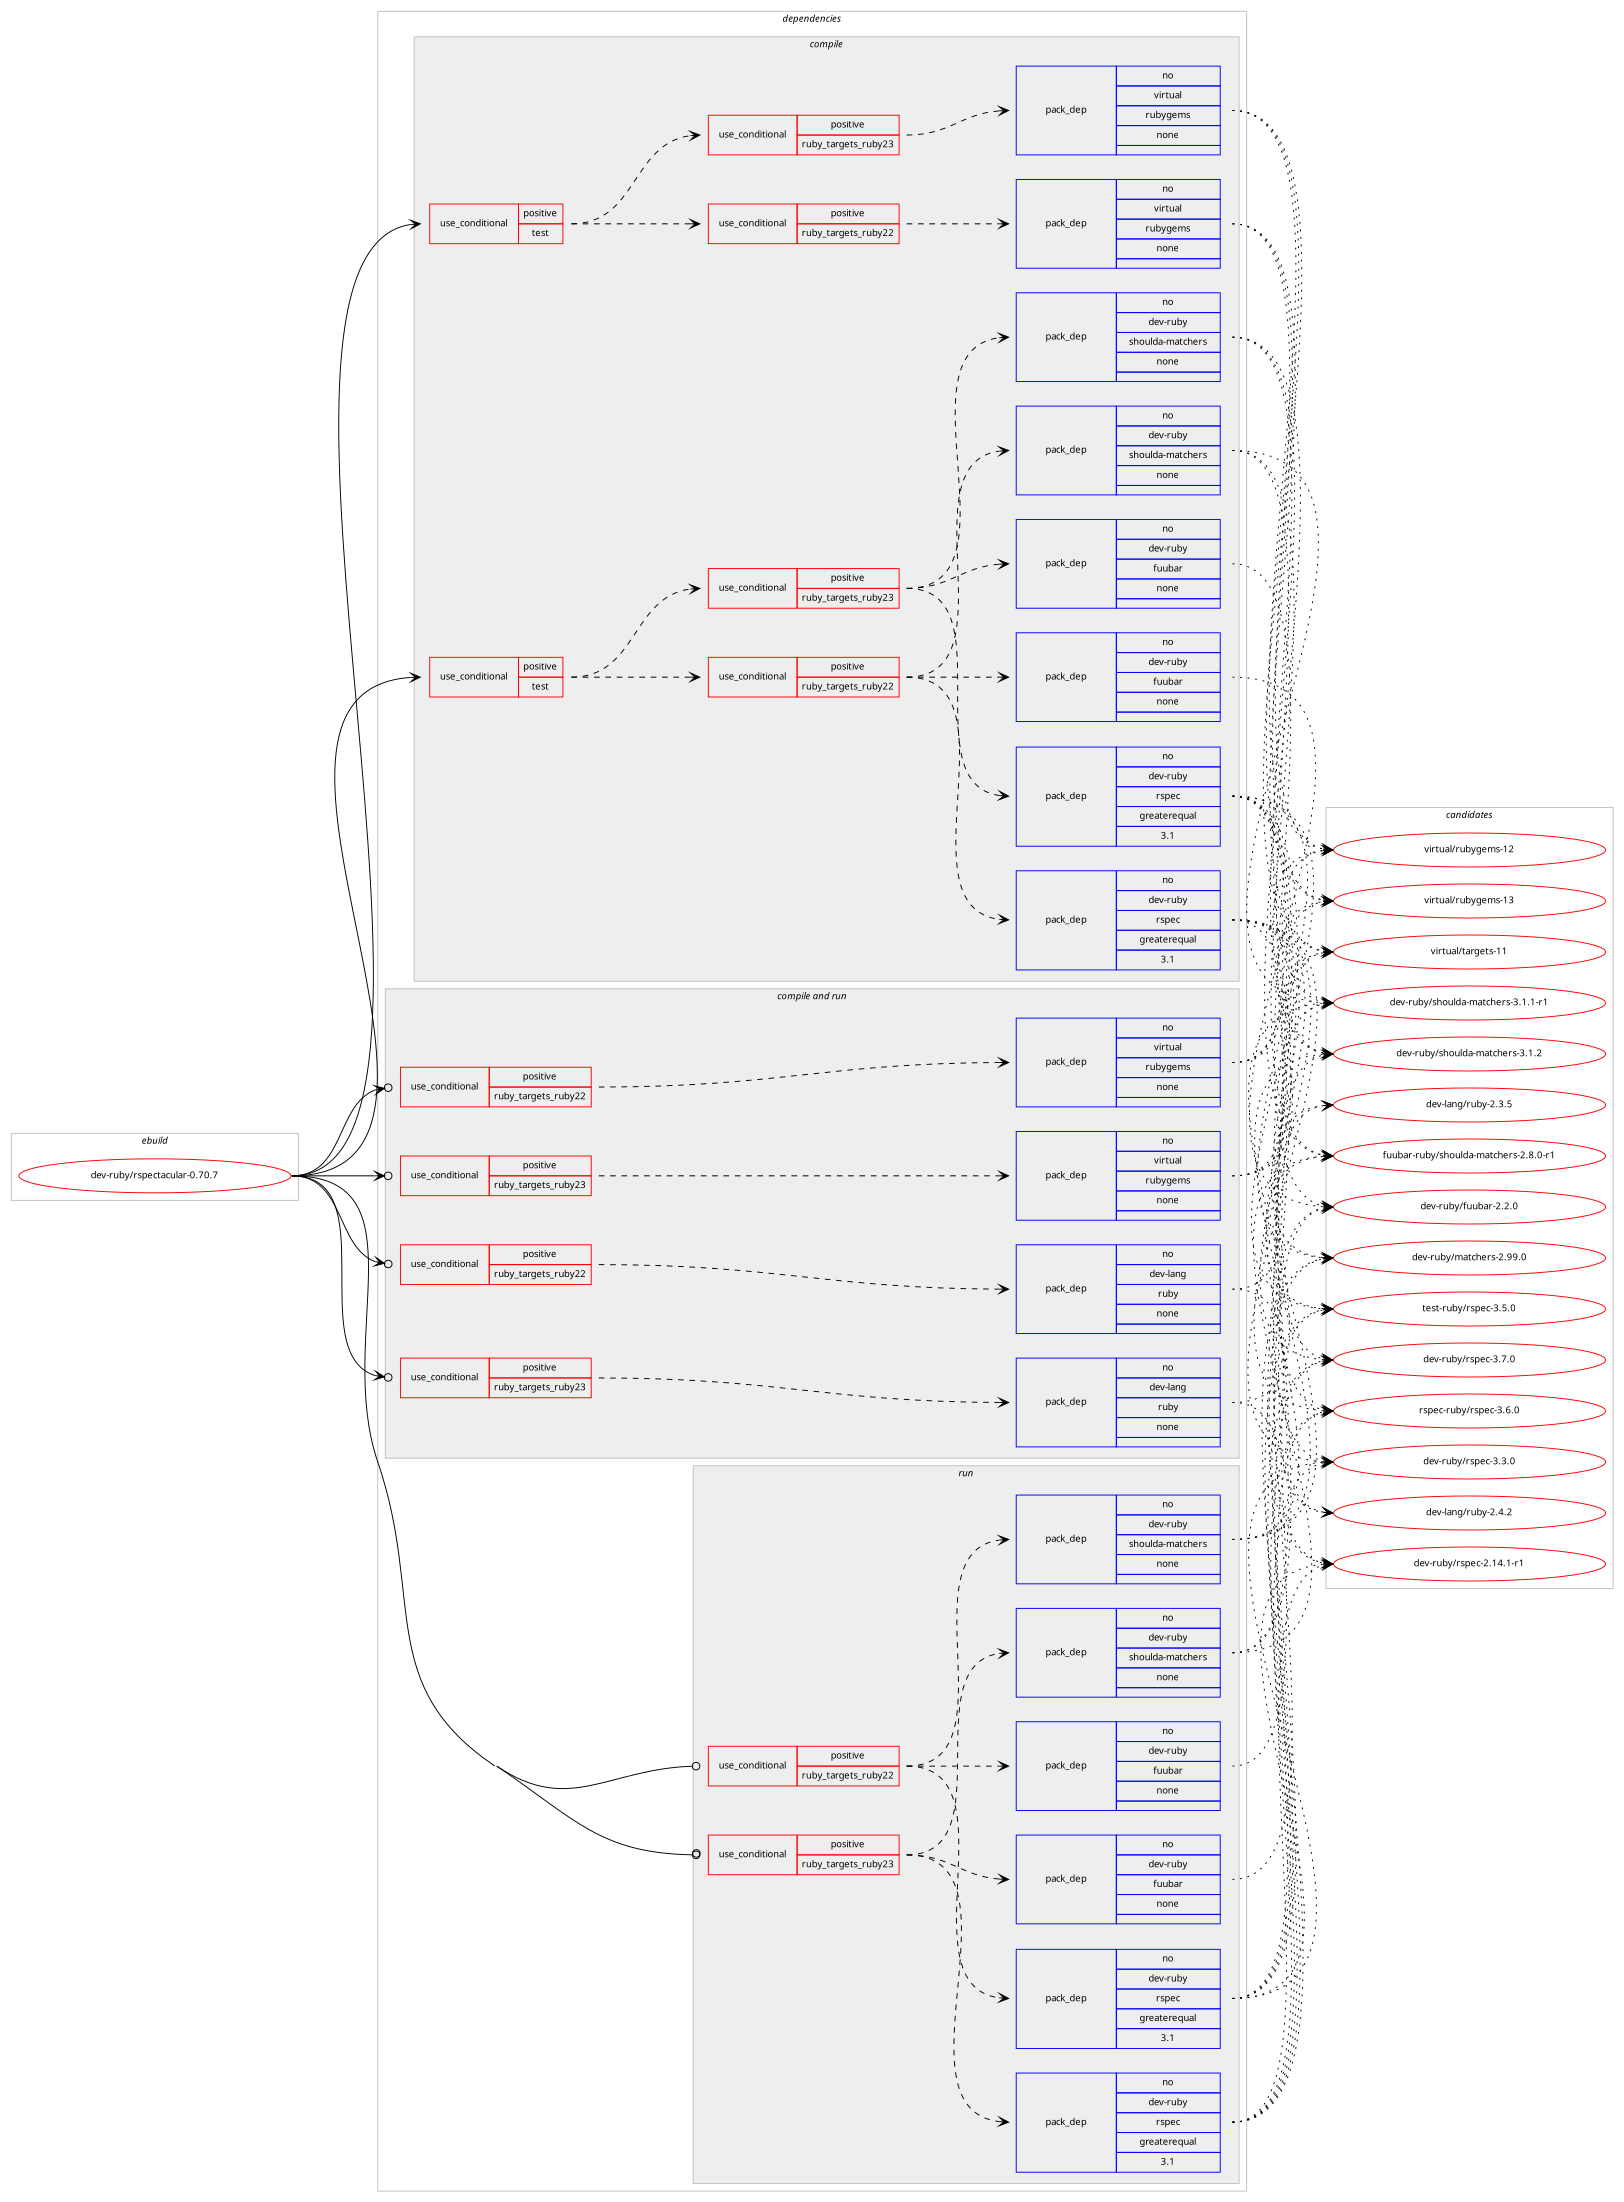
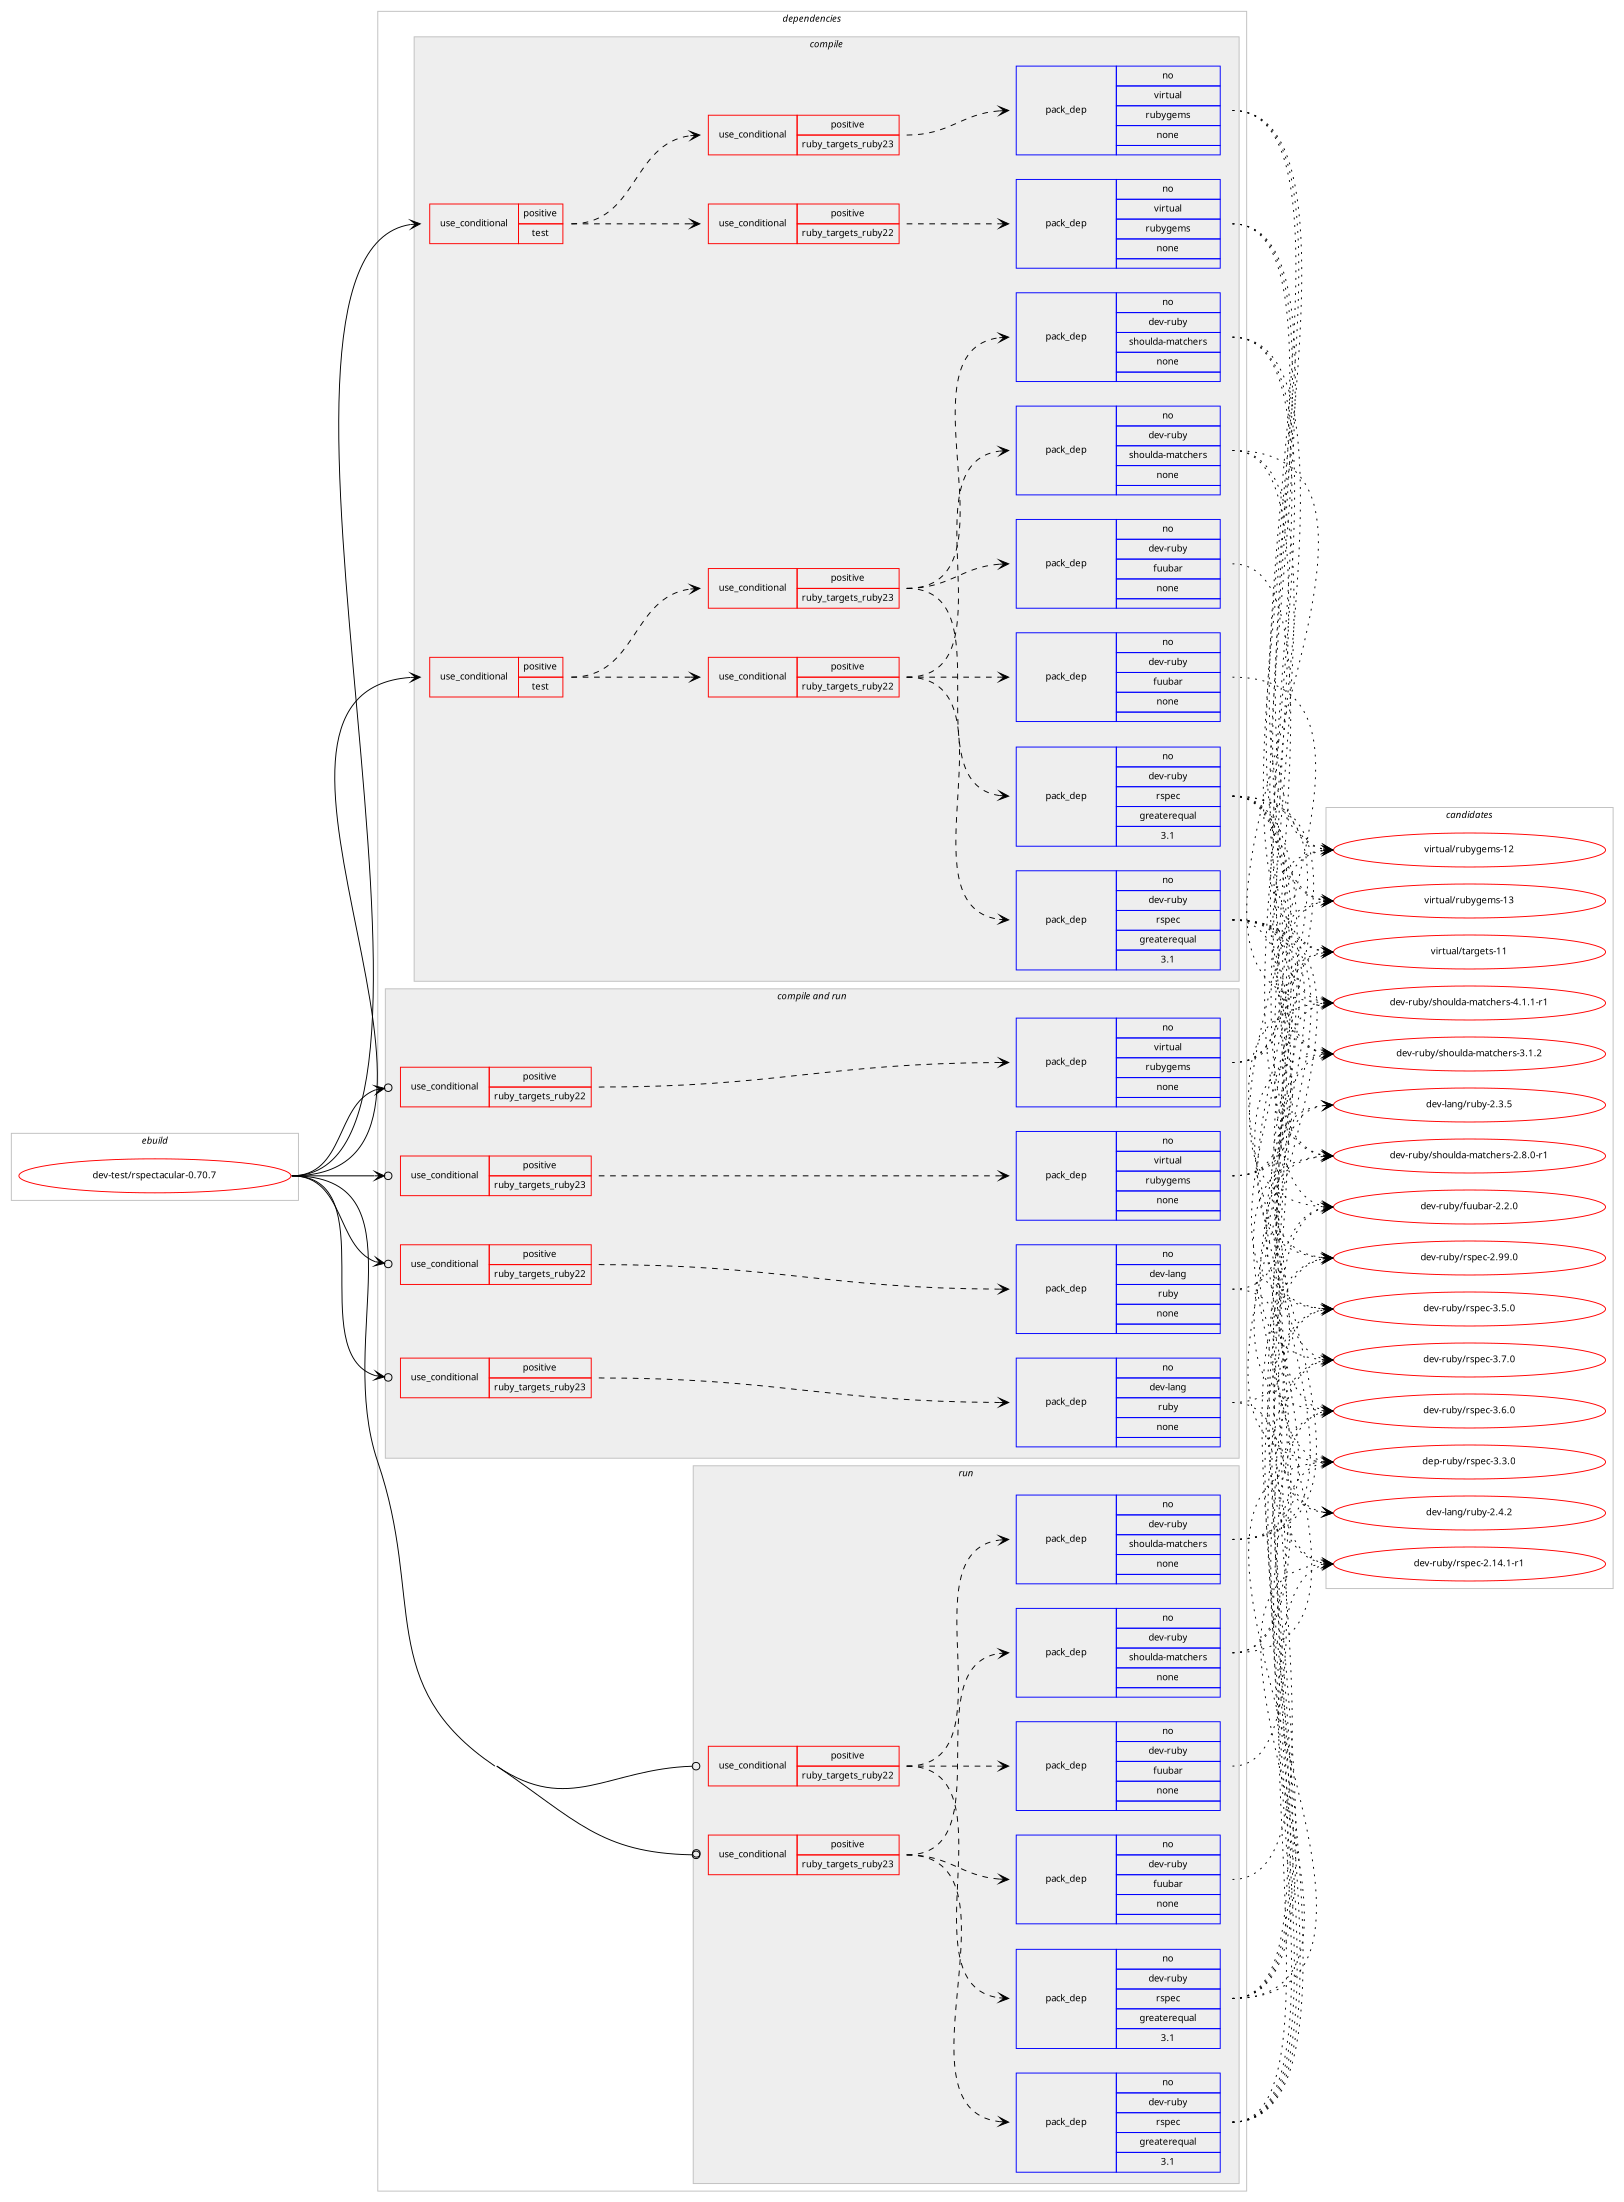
node "dev-ruby/shoulda-matchers-3.1.1-r1": label "dev-ruby/shoulda-matchers-3.1.1-r1" -> "dev-ruby/shoulda-matchers-4.1.1-r1"
node "fuubar-ruby/shoulda-matchers-2.8.0-r1": label "fuubar-ruby/shoulda-matchers-2.8.0-r1" -> "dev-ruby/shoulda-matchers-2.8.0-r1"
node "dev-ruby/rspectacular-0.70.7": label "dev-ruby/rspectacular-0.70.7" -> "dev-test/rspectacular-0.70.7"
node "dev-ruby/matchers-2.99.0": label "dev-ruby/matchers-2.99.0" -> "dev-ruby/rspec-2.99.0"
node "test-ruby/rspec-3.5.0": label "test-ruby/rspec-3.5.0" -> "dev-ruby/rspec-3.5.0"
node "rspec-ruby/rspec-3.6.0": label "rspec-ruby/rspec-3.6.0" -> "dev-ruby/rspec-3.6.0"
node "dev-ruby/rspec-3.3.0": label "dev-ruby/rspec-3.3.0" -> "dep-ruby/rspec-3.3.0"
